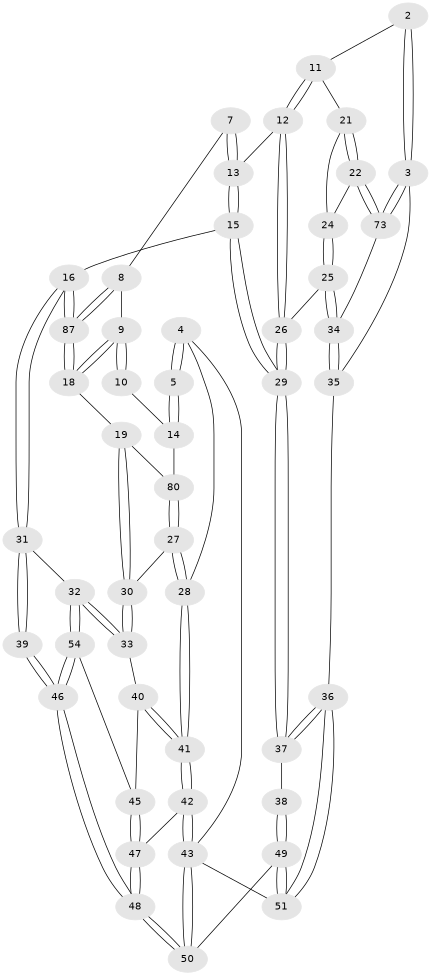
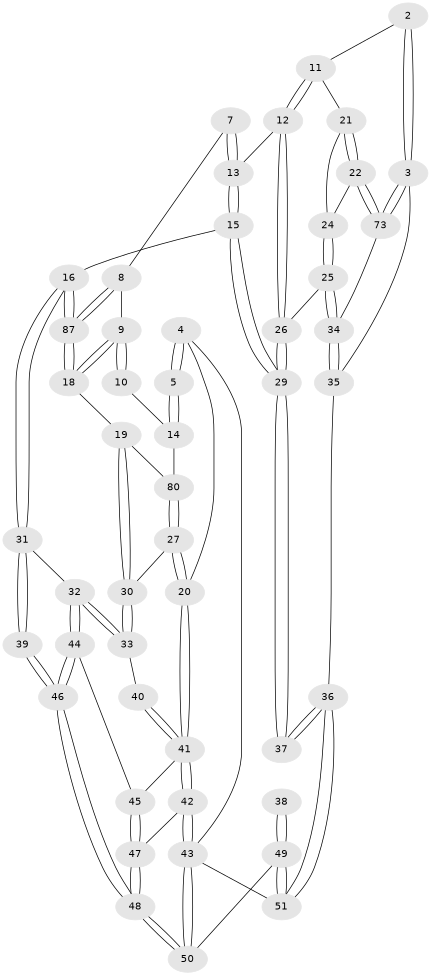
node "28": label "28" -> "20"
node "54": label "54" -> "44"
edge "40" -- "45": now "41" -- "45"
edge "37" -- "38": removed
